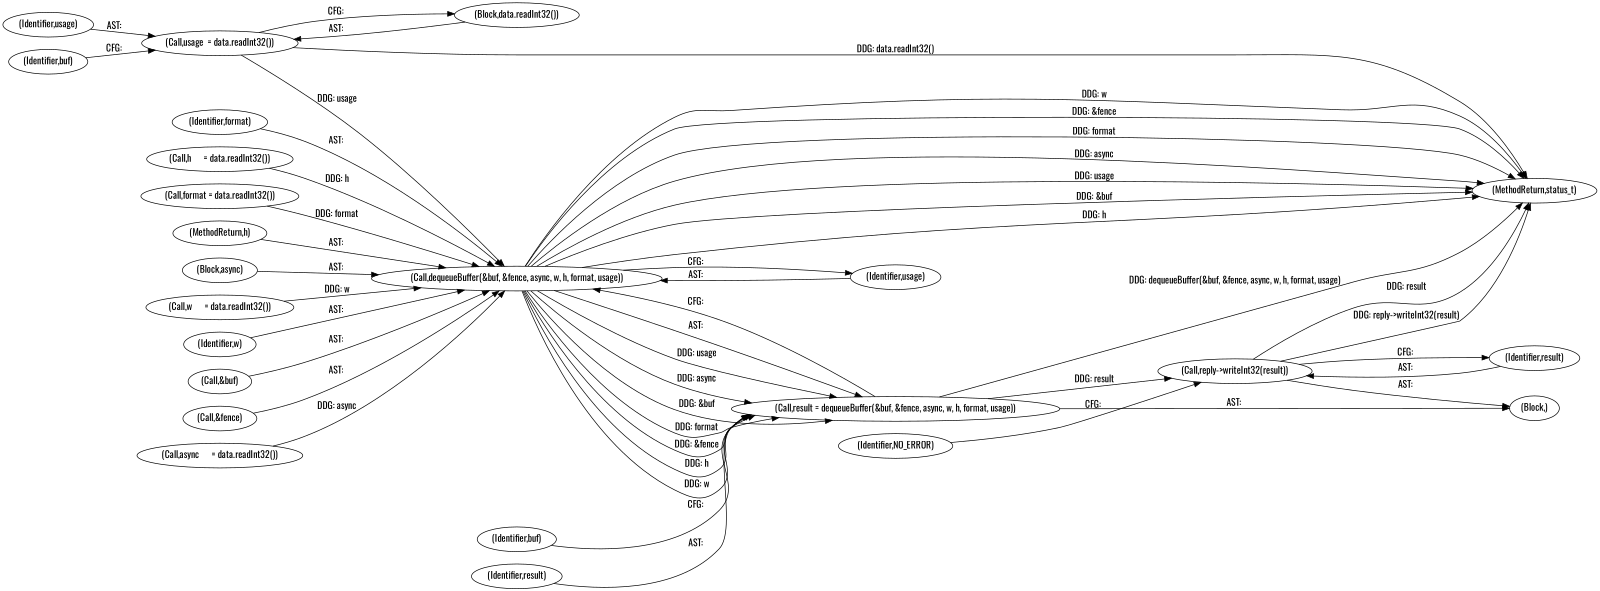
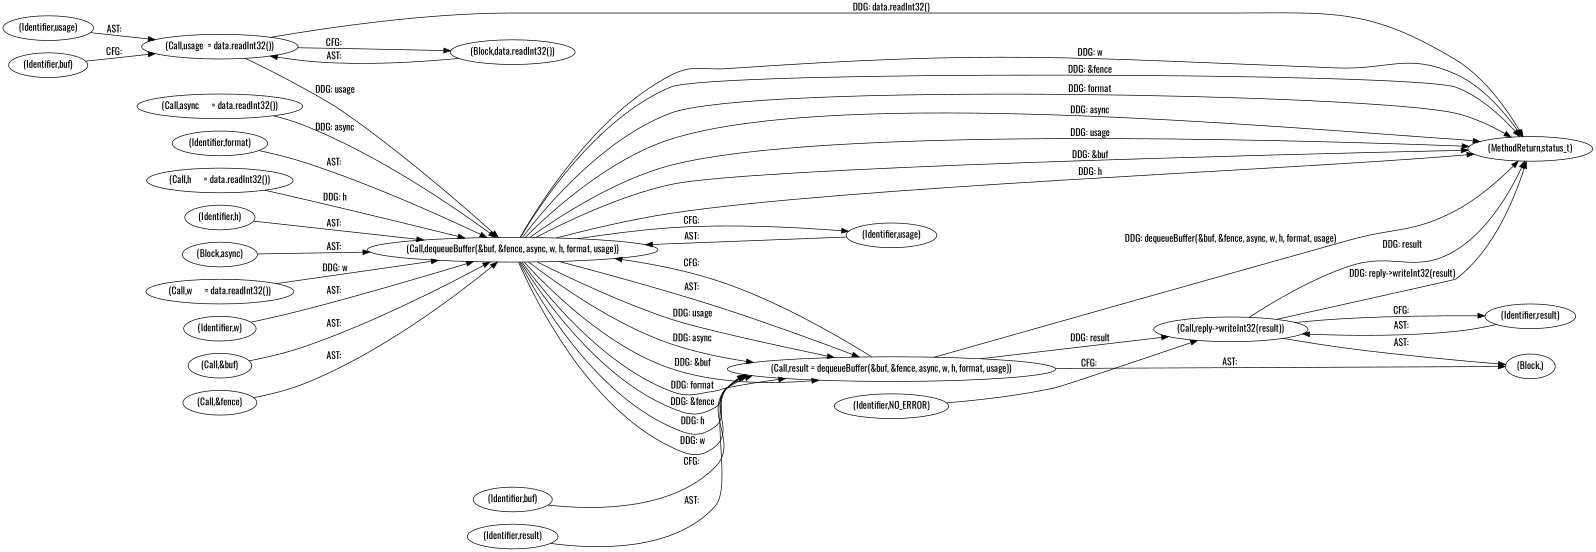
node "(Call,format = data.readInt32())": removed
node "(MethodReturn,h)": label "(MethodReturn,h)" -> "(Identifier,h)"
